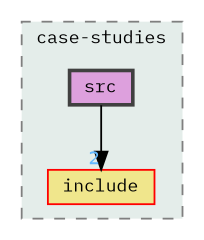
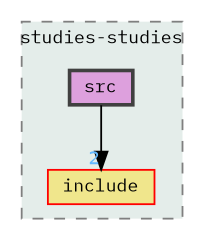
cluster "case-studies": label "case-studies" -> "studies-studies"
